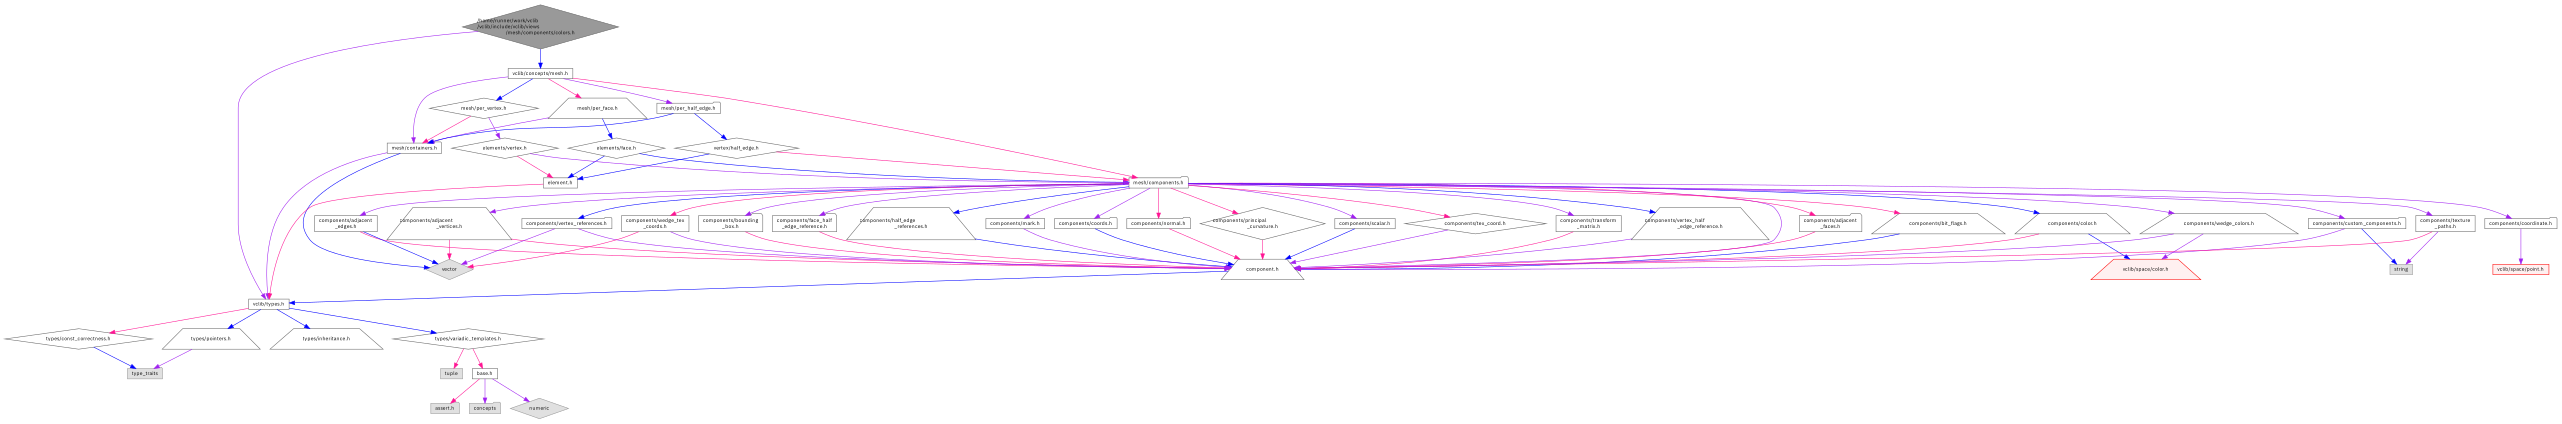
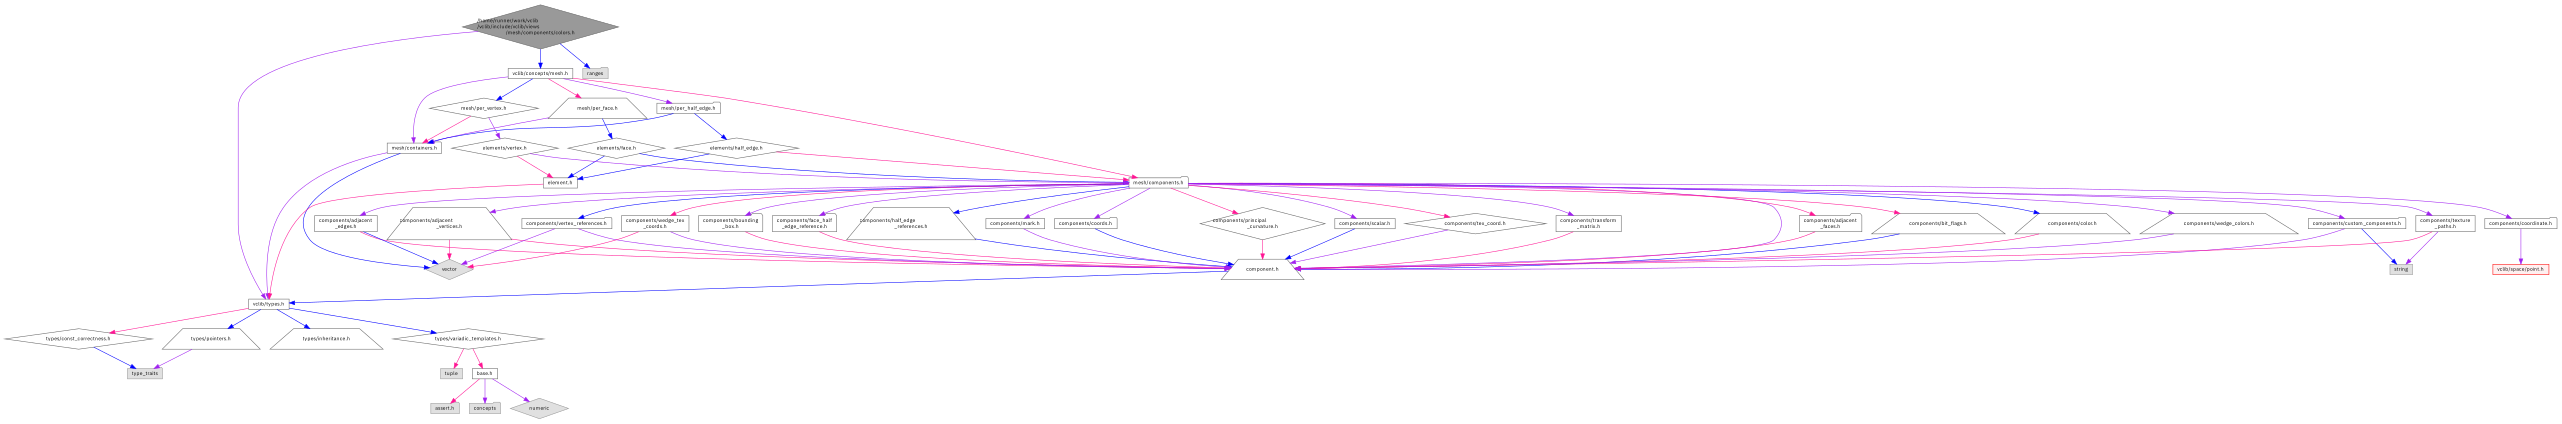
node "ranges": added
node "vertex/half_edge.h": label "vertex/half_edge.h" -> "elements/half_edge.h"
node "components/normal.h": removed
node "components/vertex_half _edge_reference.h": removed
node "vclib/space/color.h": removed
